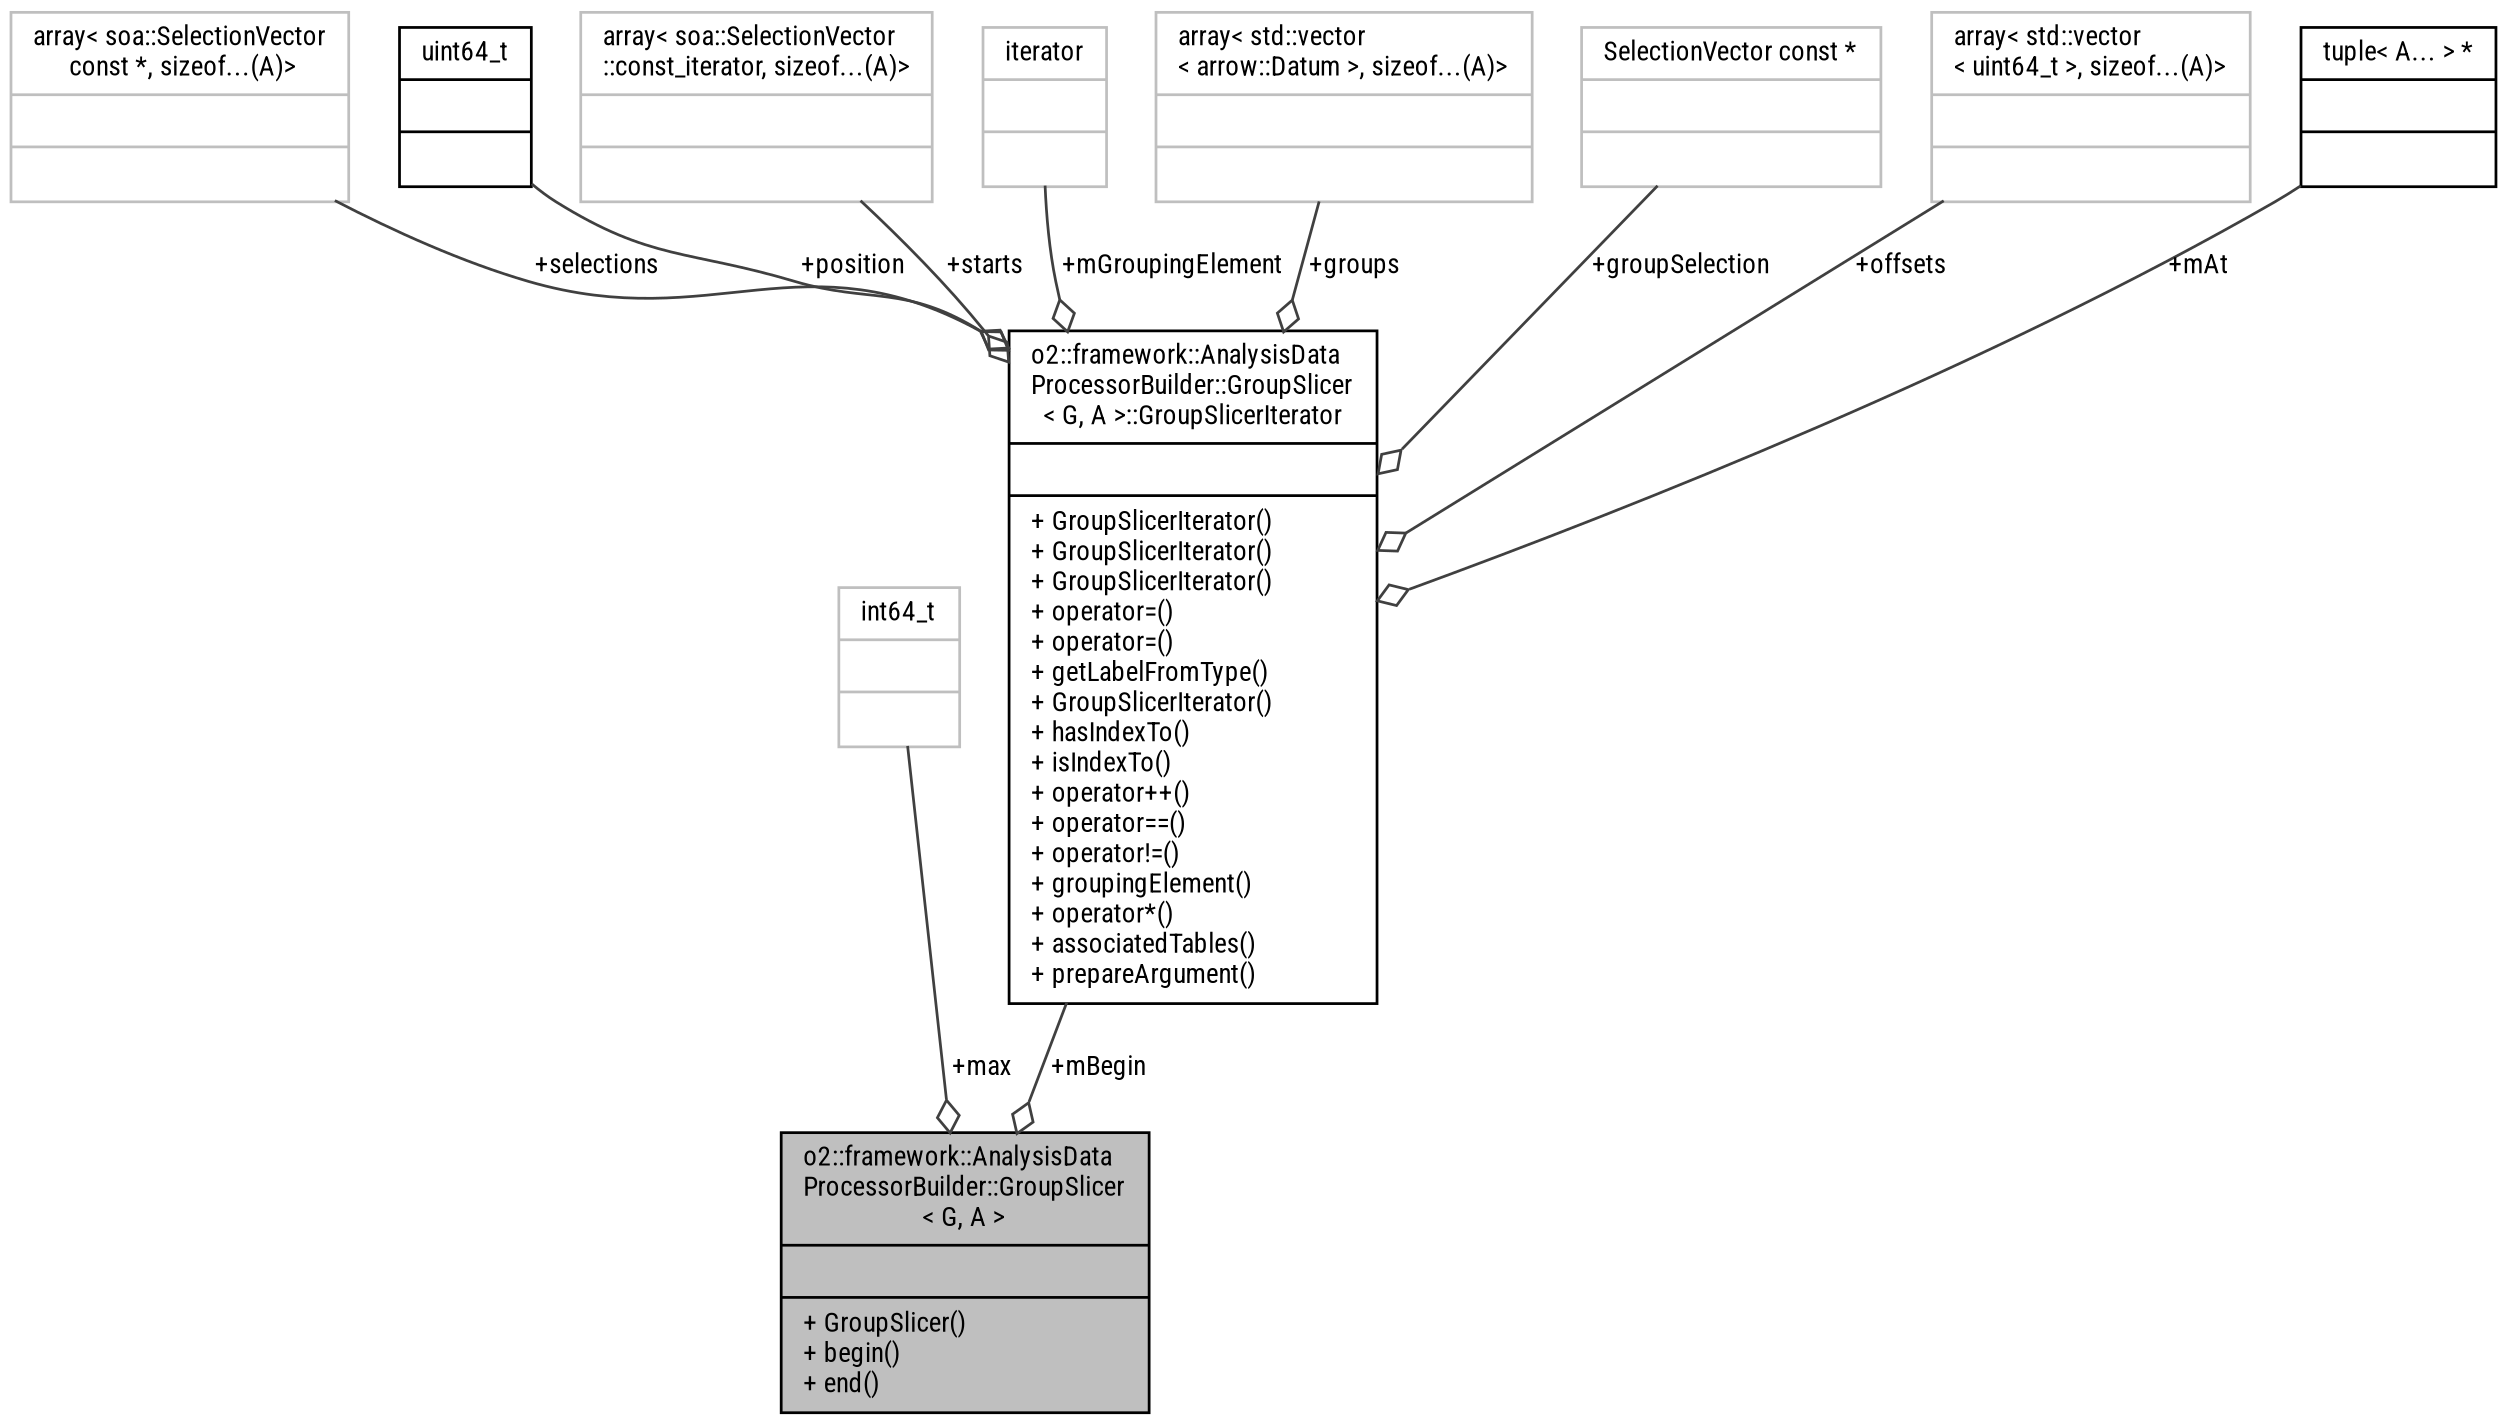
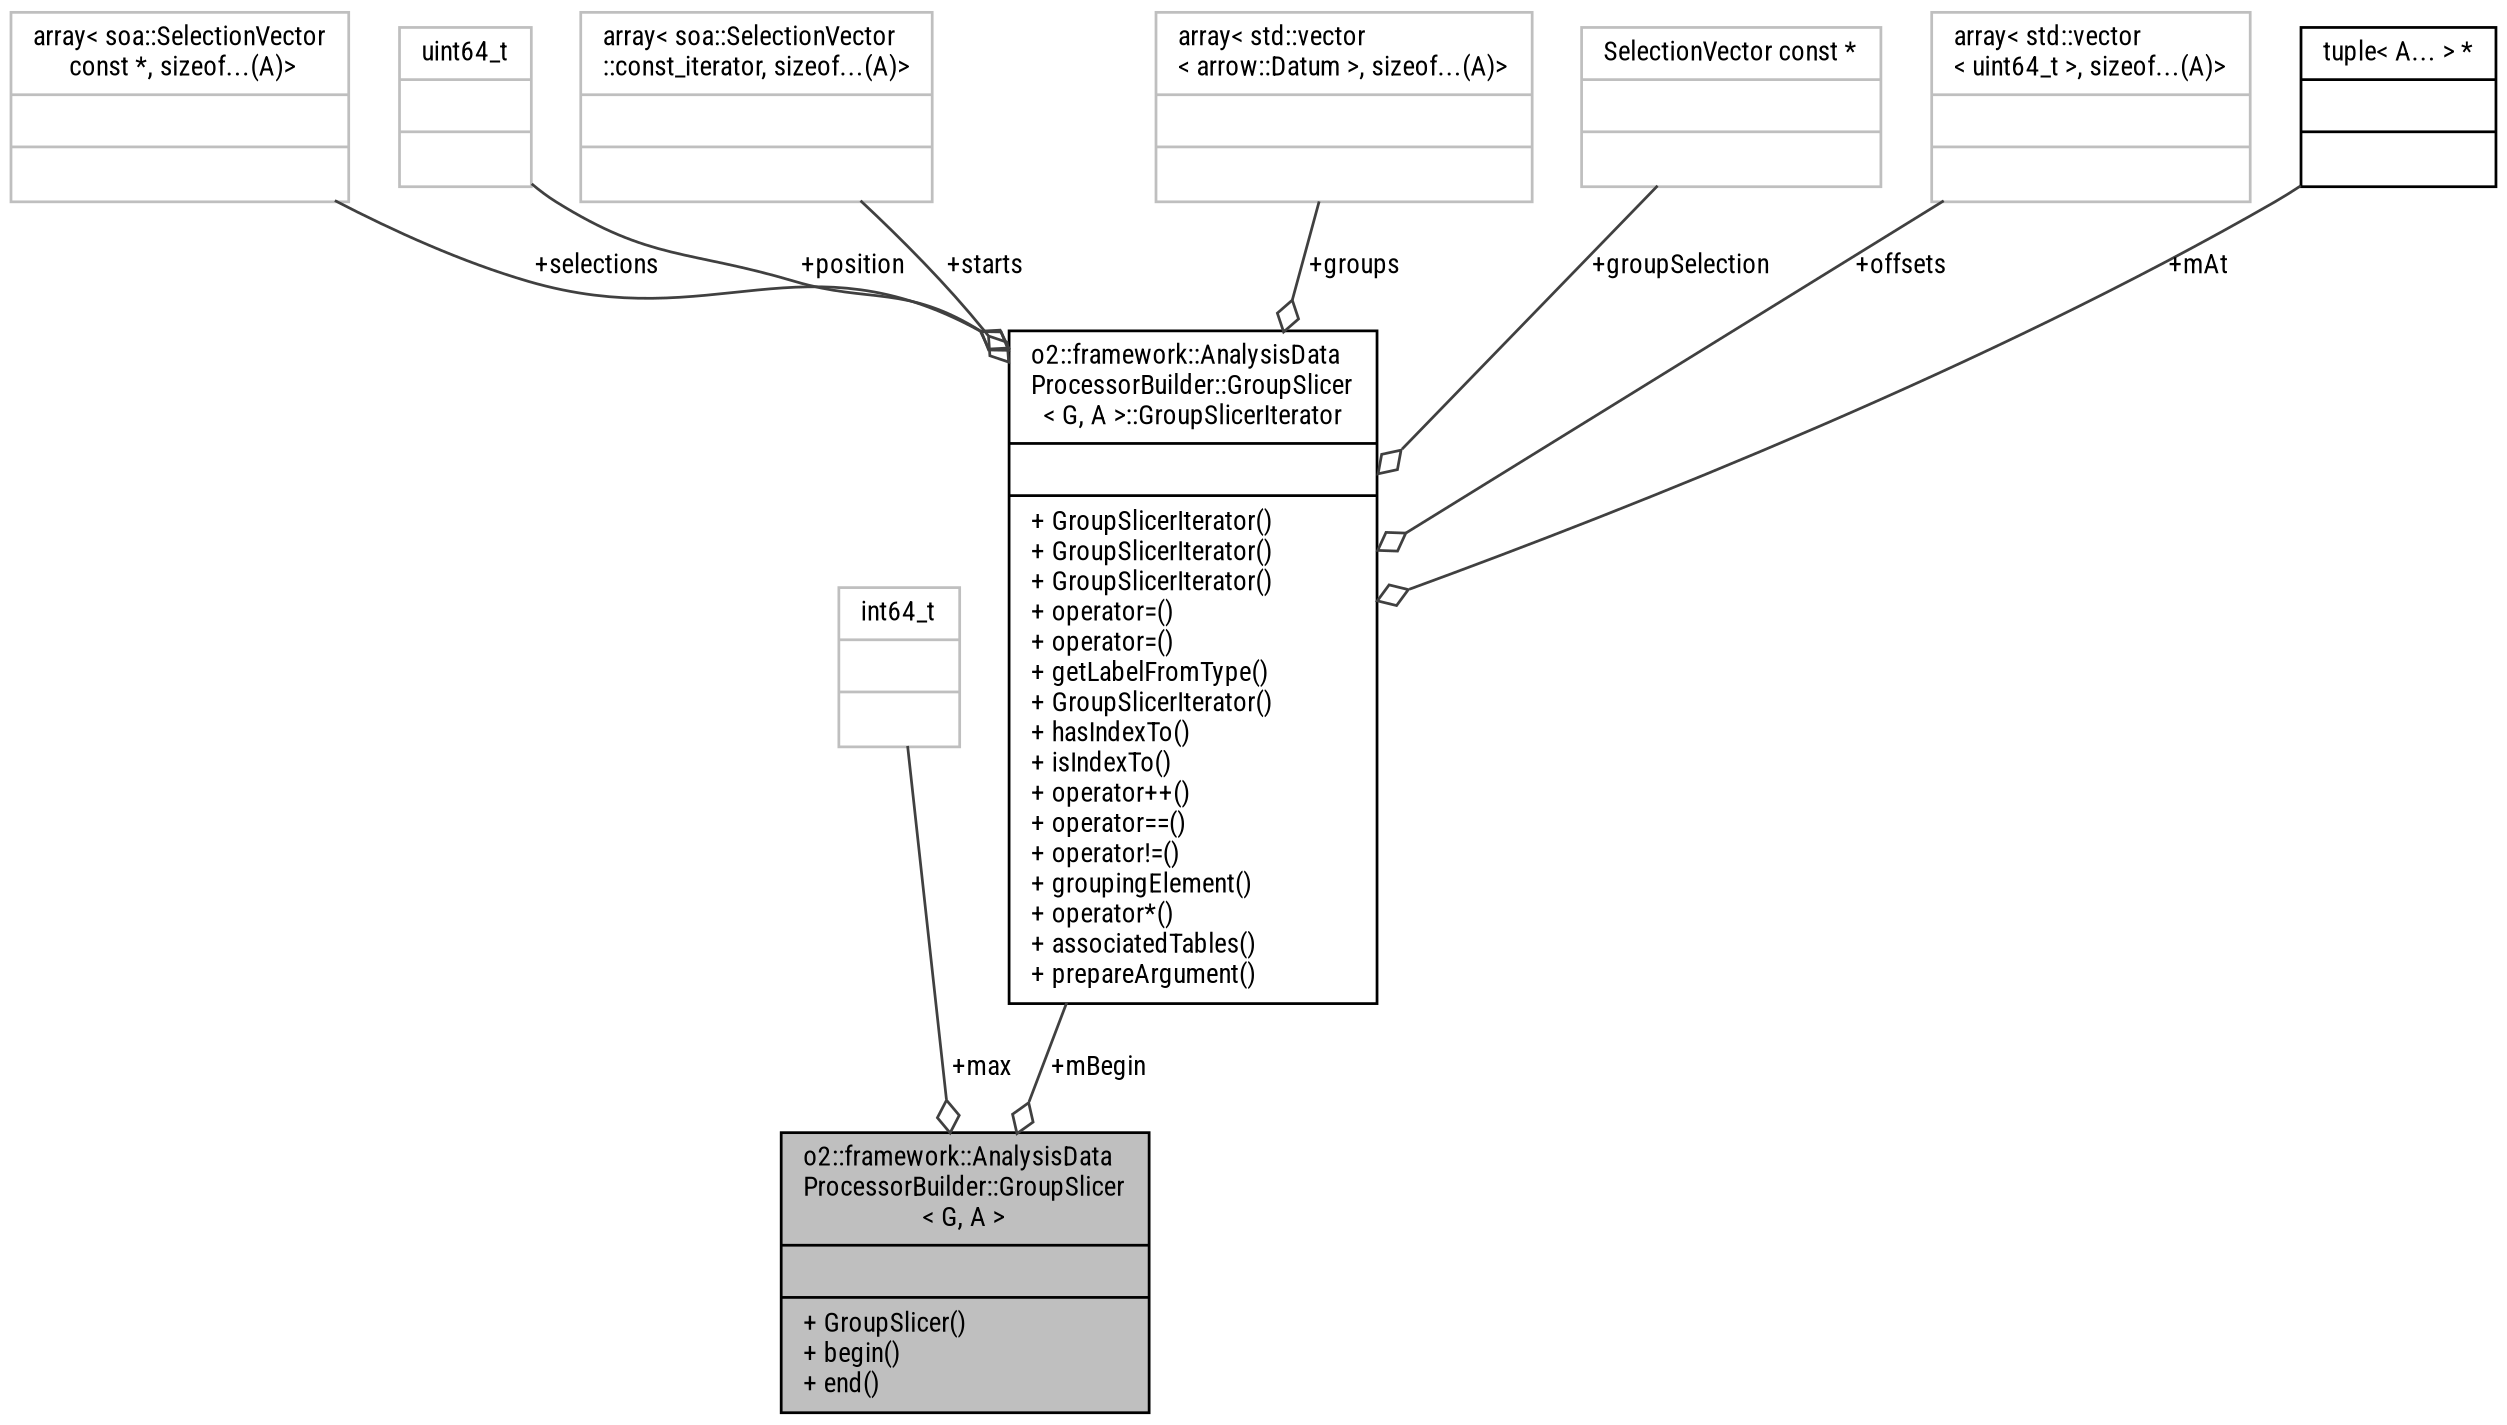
node "uint64_t": color black -> grey75
node "iterator": removed
